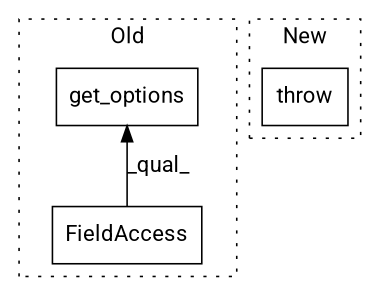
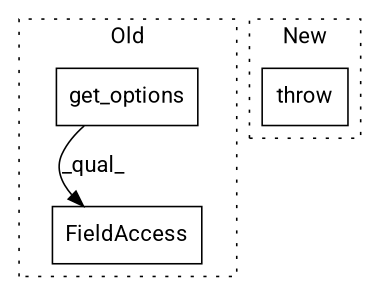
edge "FieldAccess" -> "get_options": reversed
